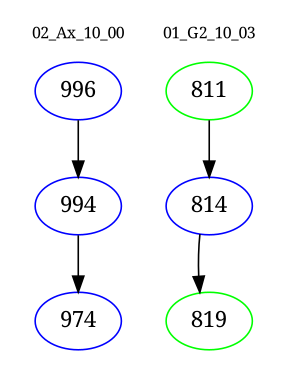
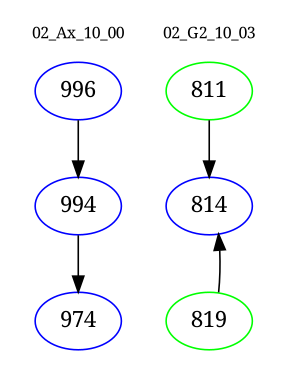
cluster "01_G2_10_03": label "01_G2_10_03" -> "02_G2_10_03"
edge "814" -> "819": reversed
